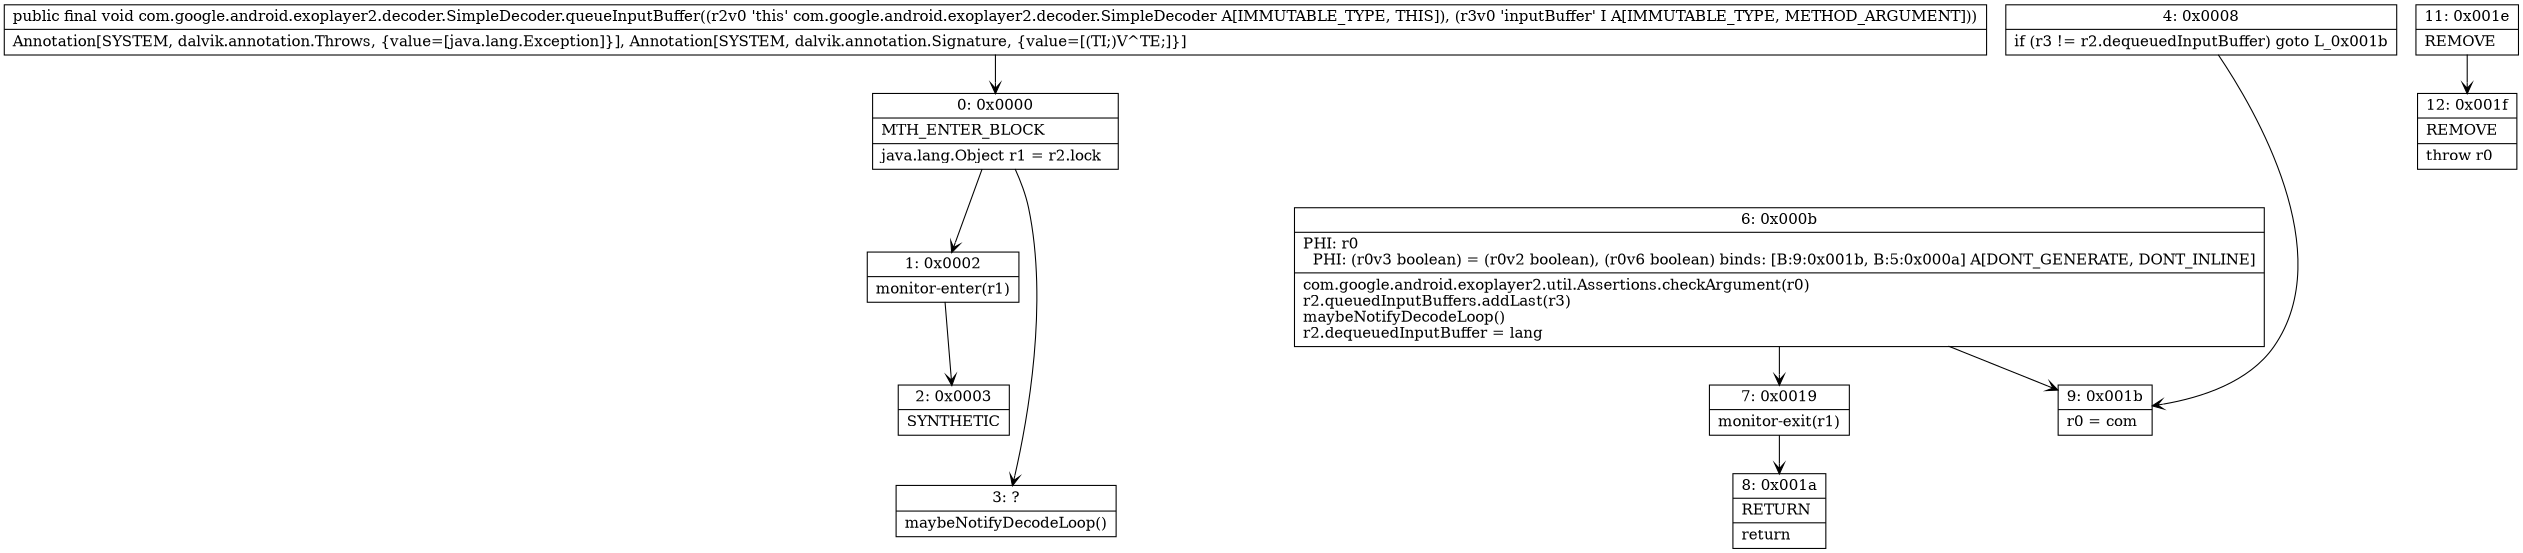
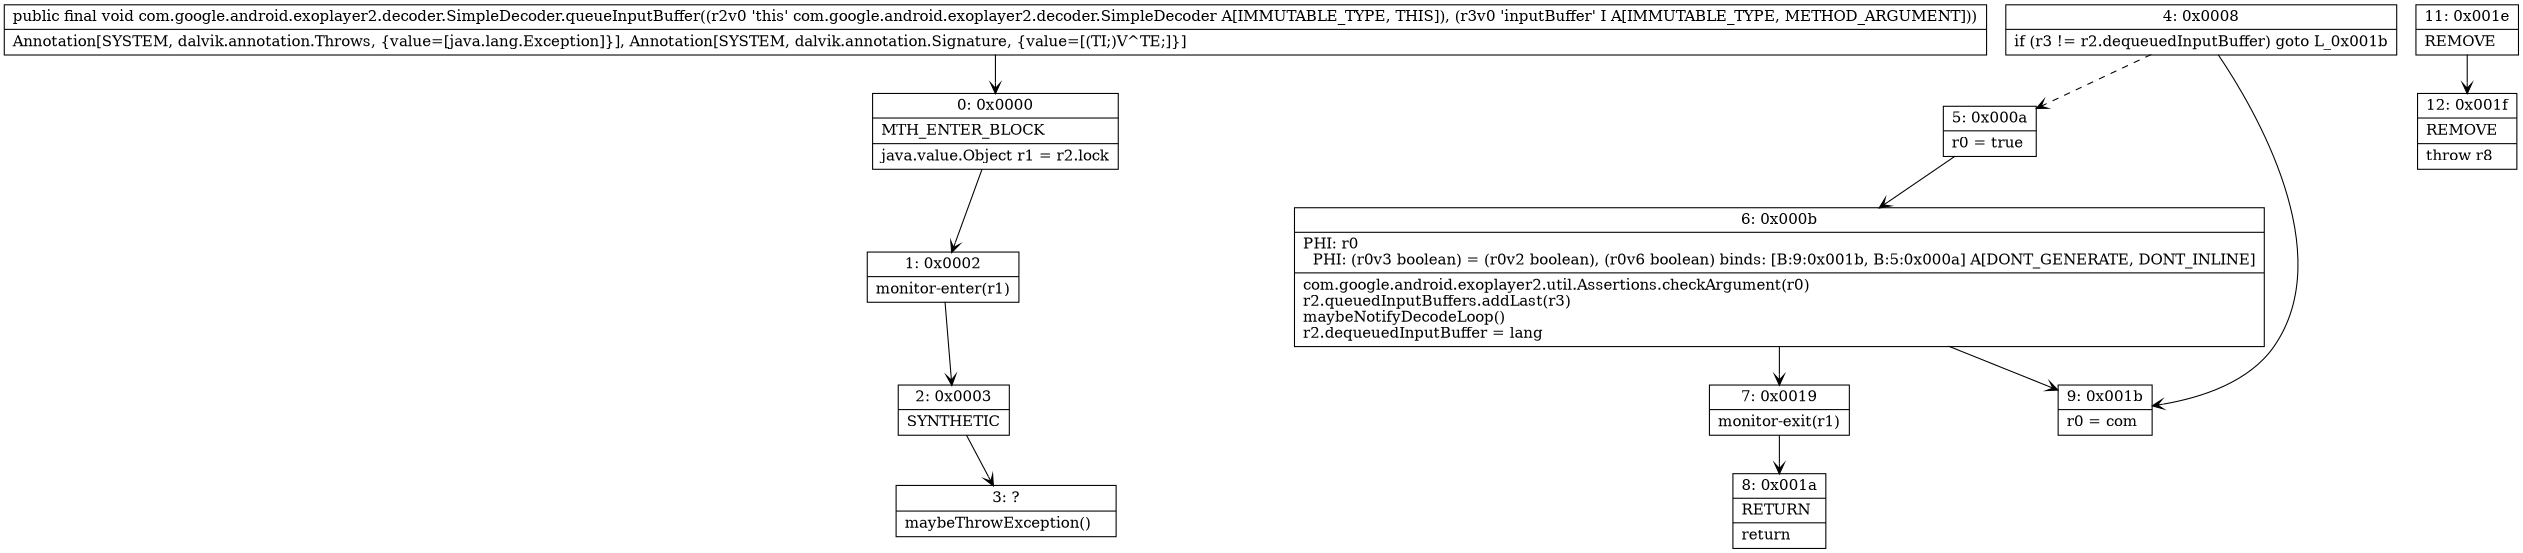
node "5: 0x000a": added
node "0: 0x0000": text "java.lang.Object r1 = r2.lock" -> "java.value.Object r1 = r2.lock"
node "12: 0x001f": text "throw r0" -> "throw r8"
edge "0: 0x0000" -> "3: ?": now "2: 0x0003" -> "3: ?"
node "3: ?": text "maybeNotifyDecodeLoop()" -> "maybeThrowException()"
